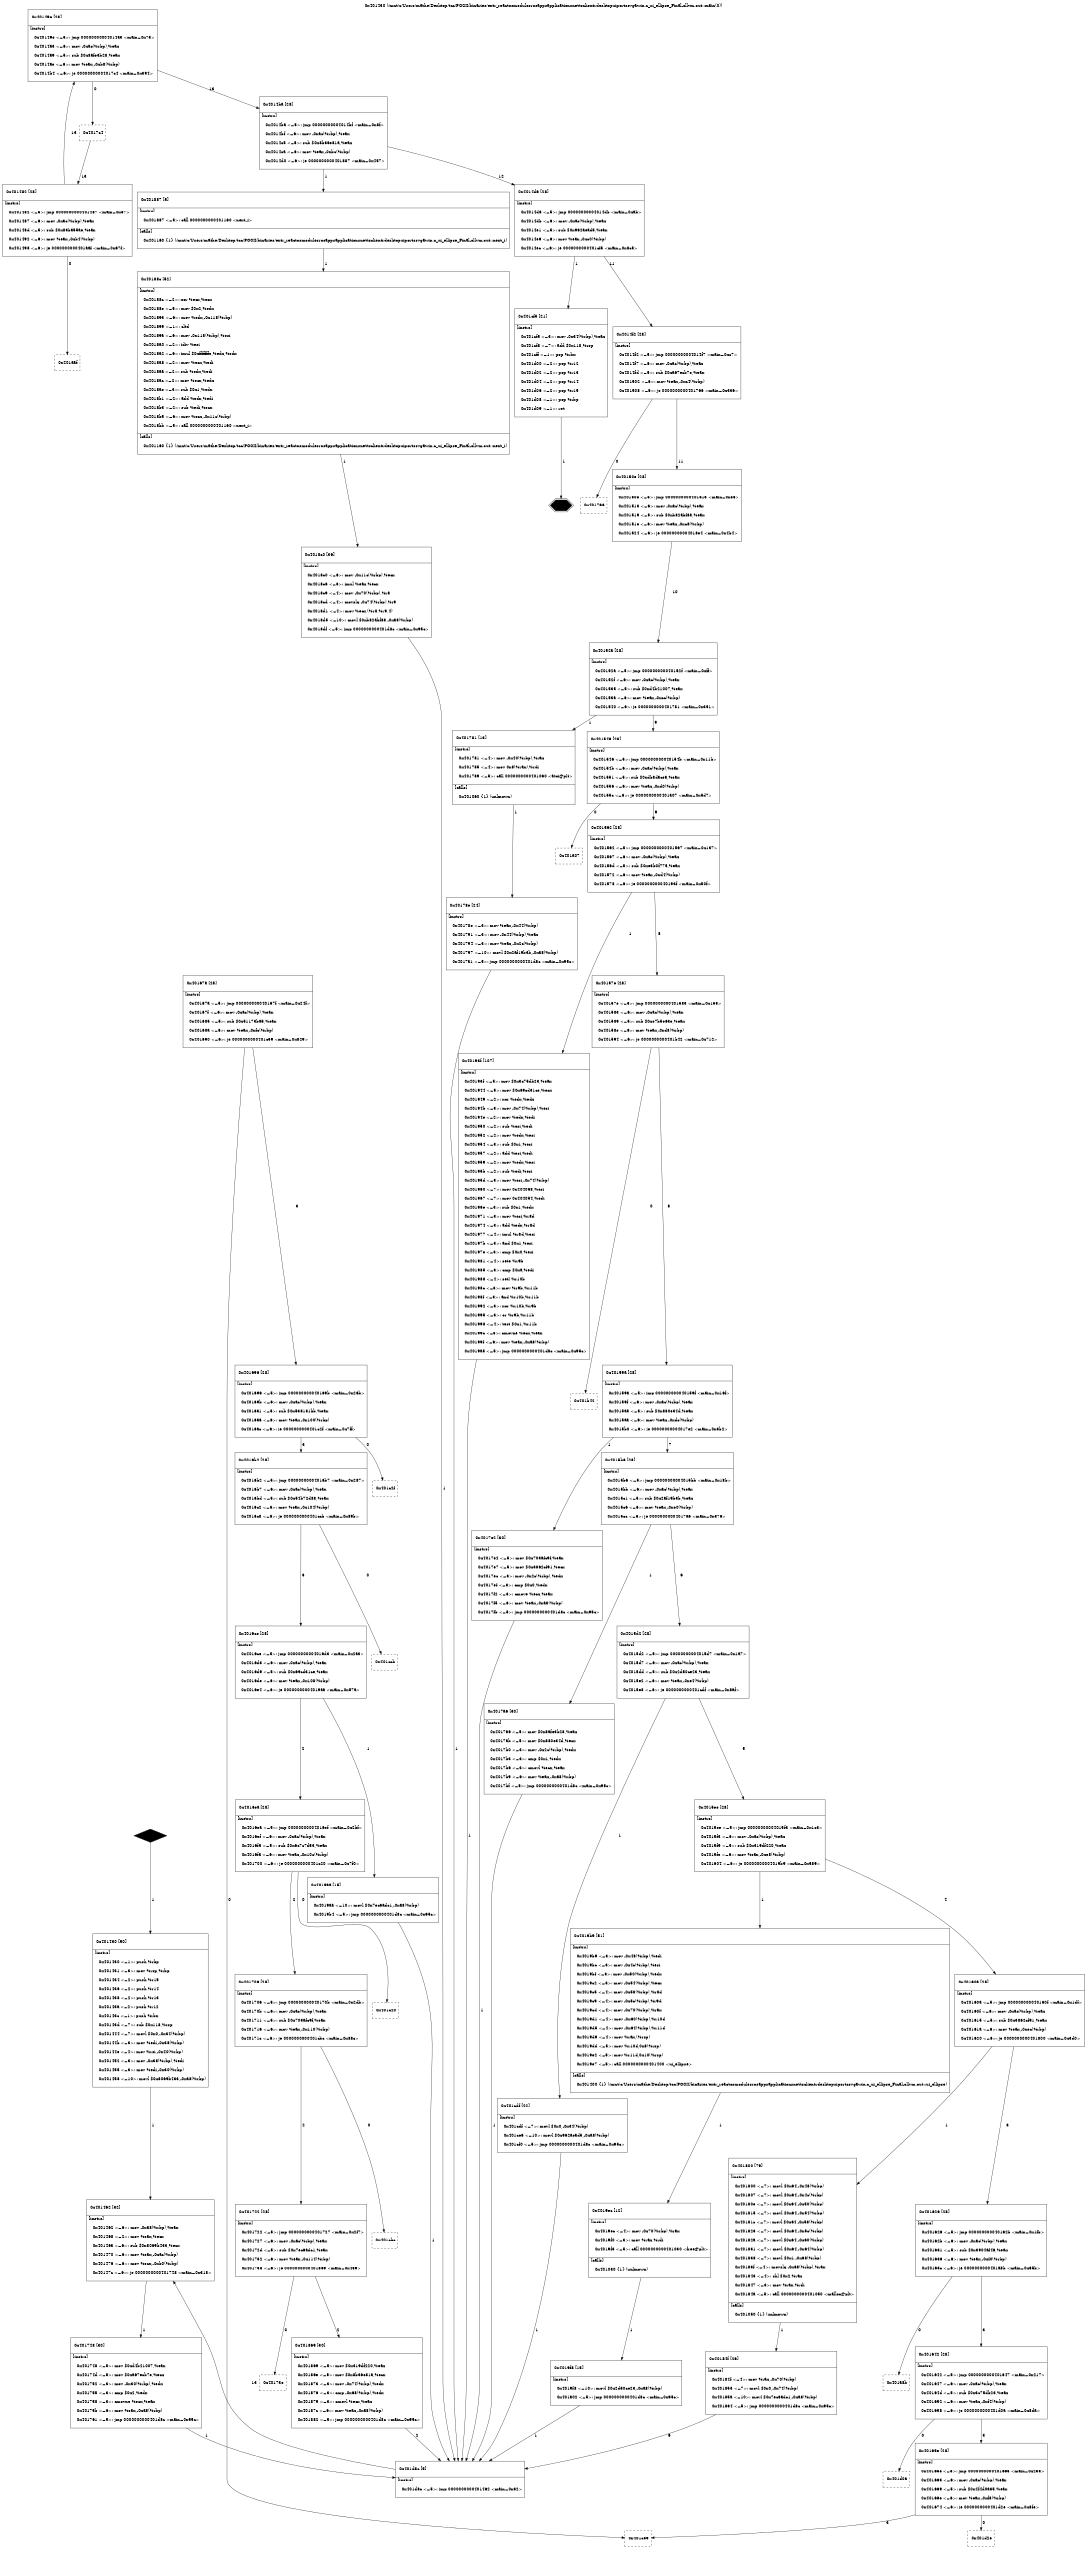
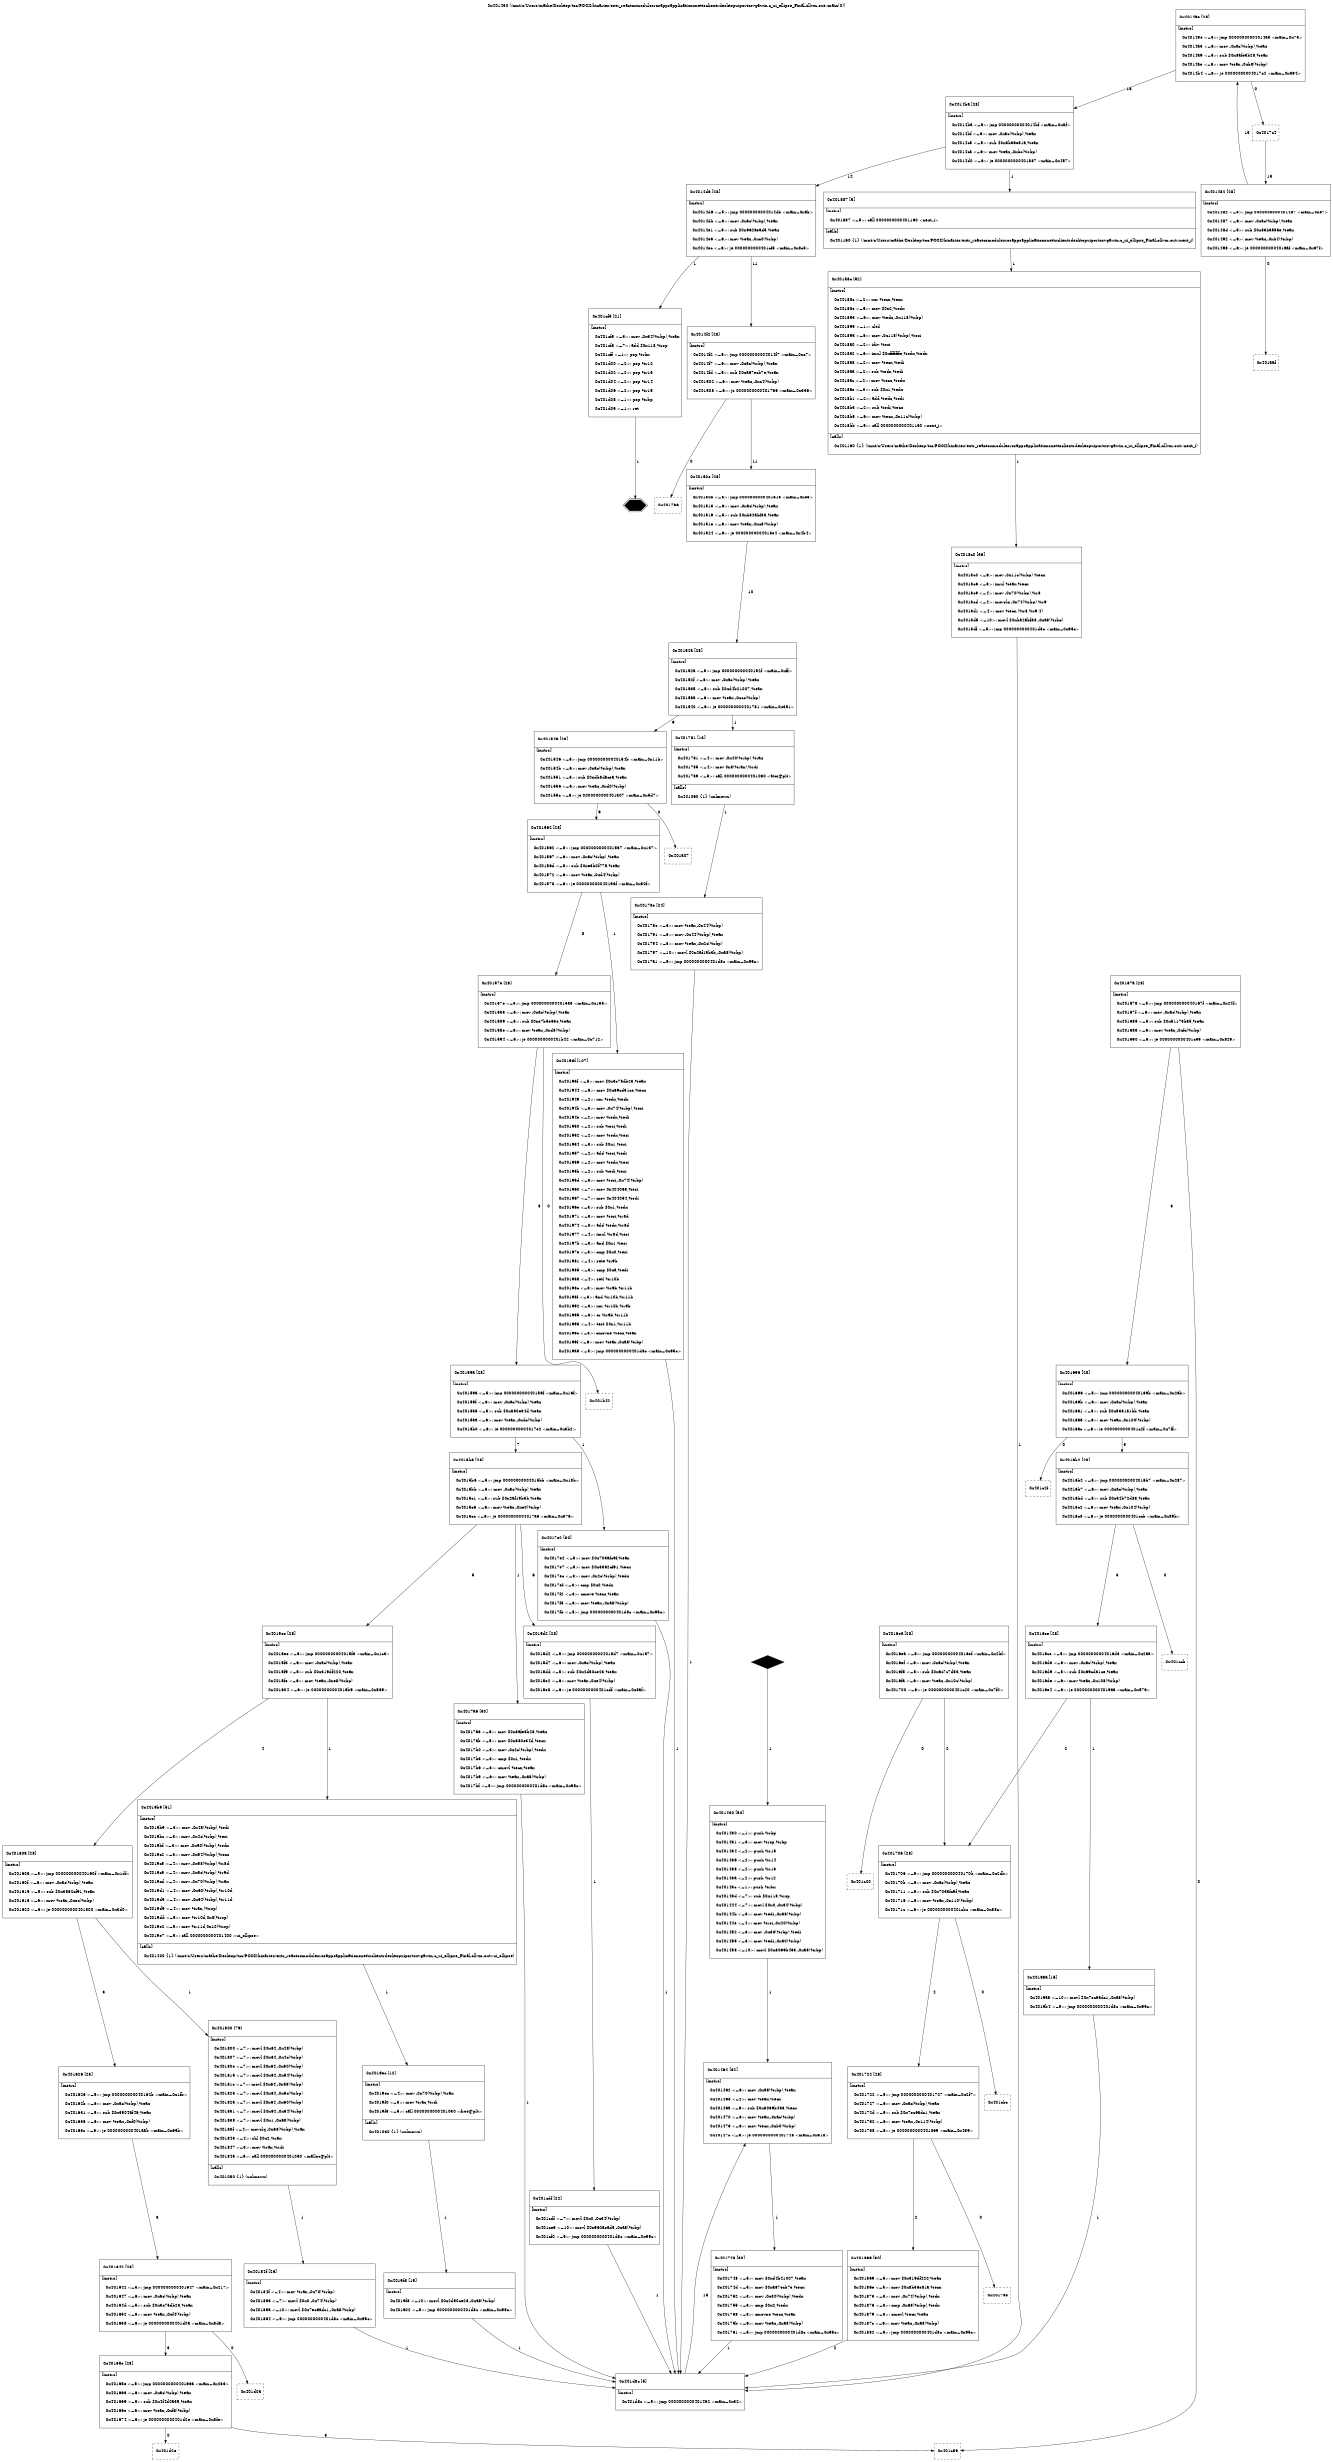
edge "0x4016ce [28]" -> "0x4016ea [28]": now "0x4016ce [28]" -> "0x401706 [28]"
edge "0x4015d2 [28]" -> "0x4015ee [28]": now "0x4015b6 [28]" -> "0x4015ee [28]"
node "0x401a8b": removed
edge "0x40184f [26]" -> "0x401d8c [5]": label " 6" -> " 1"
